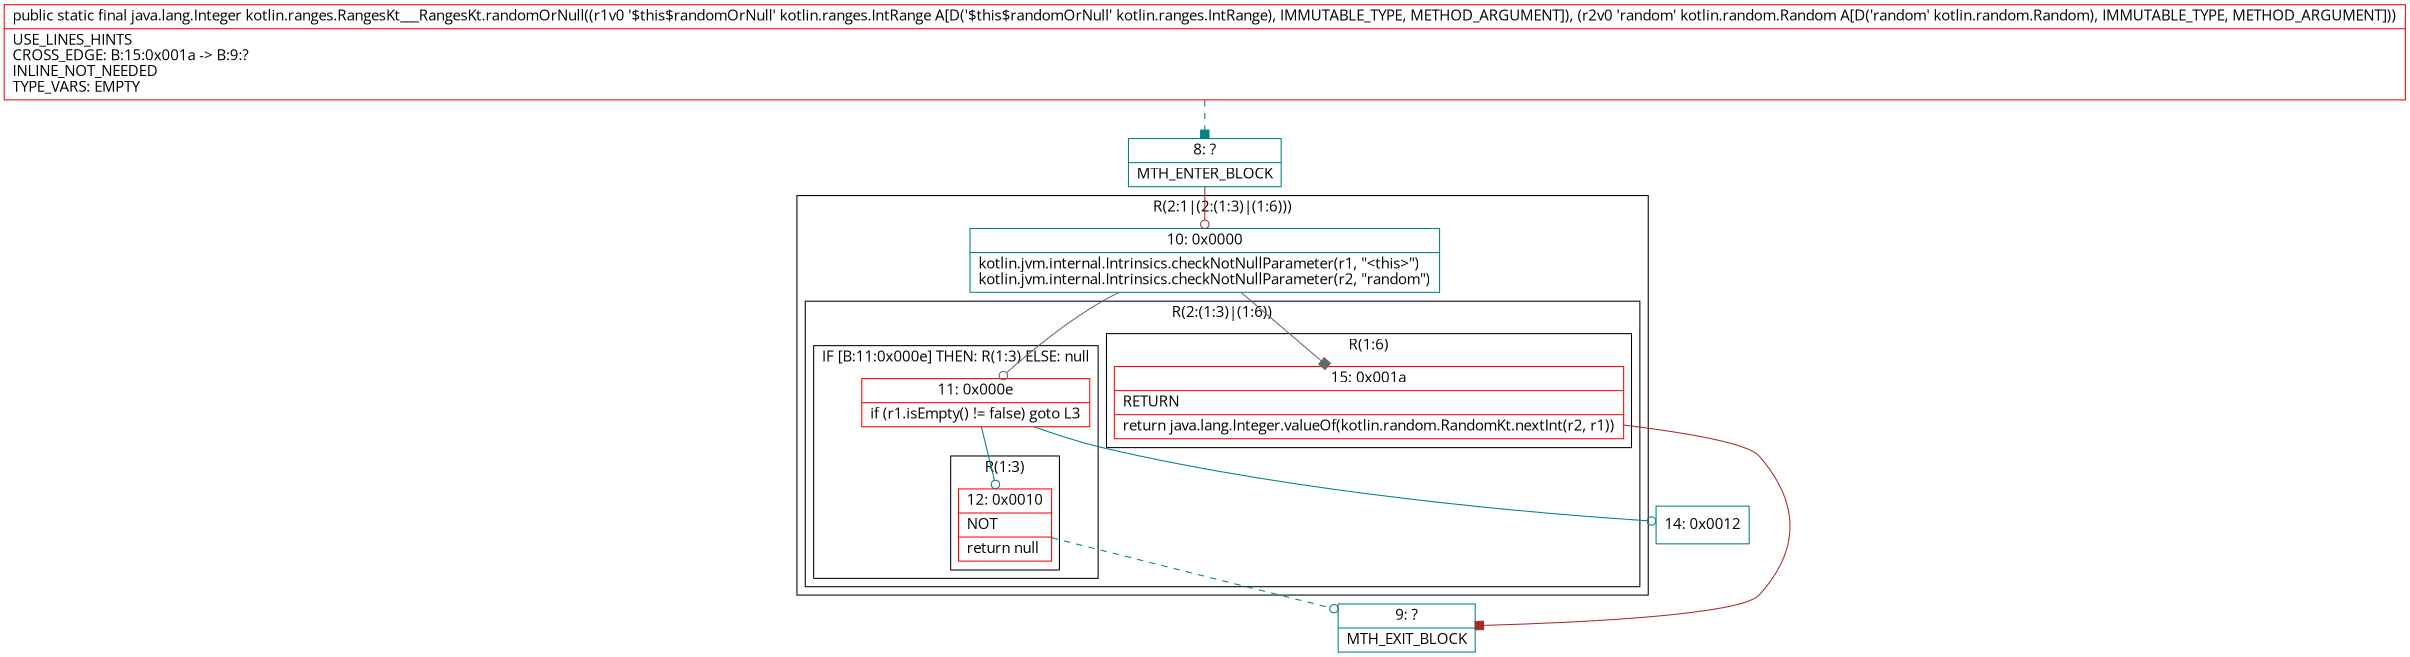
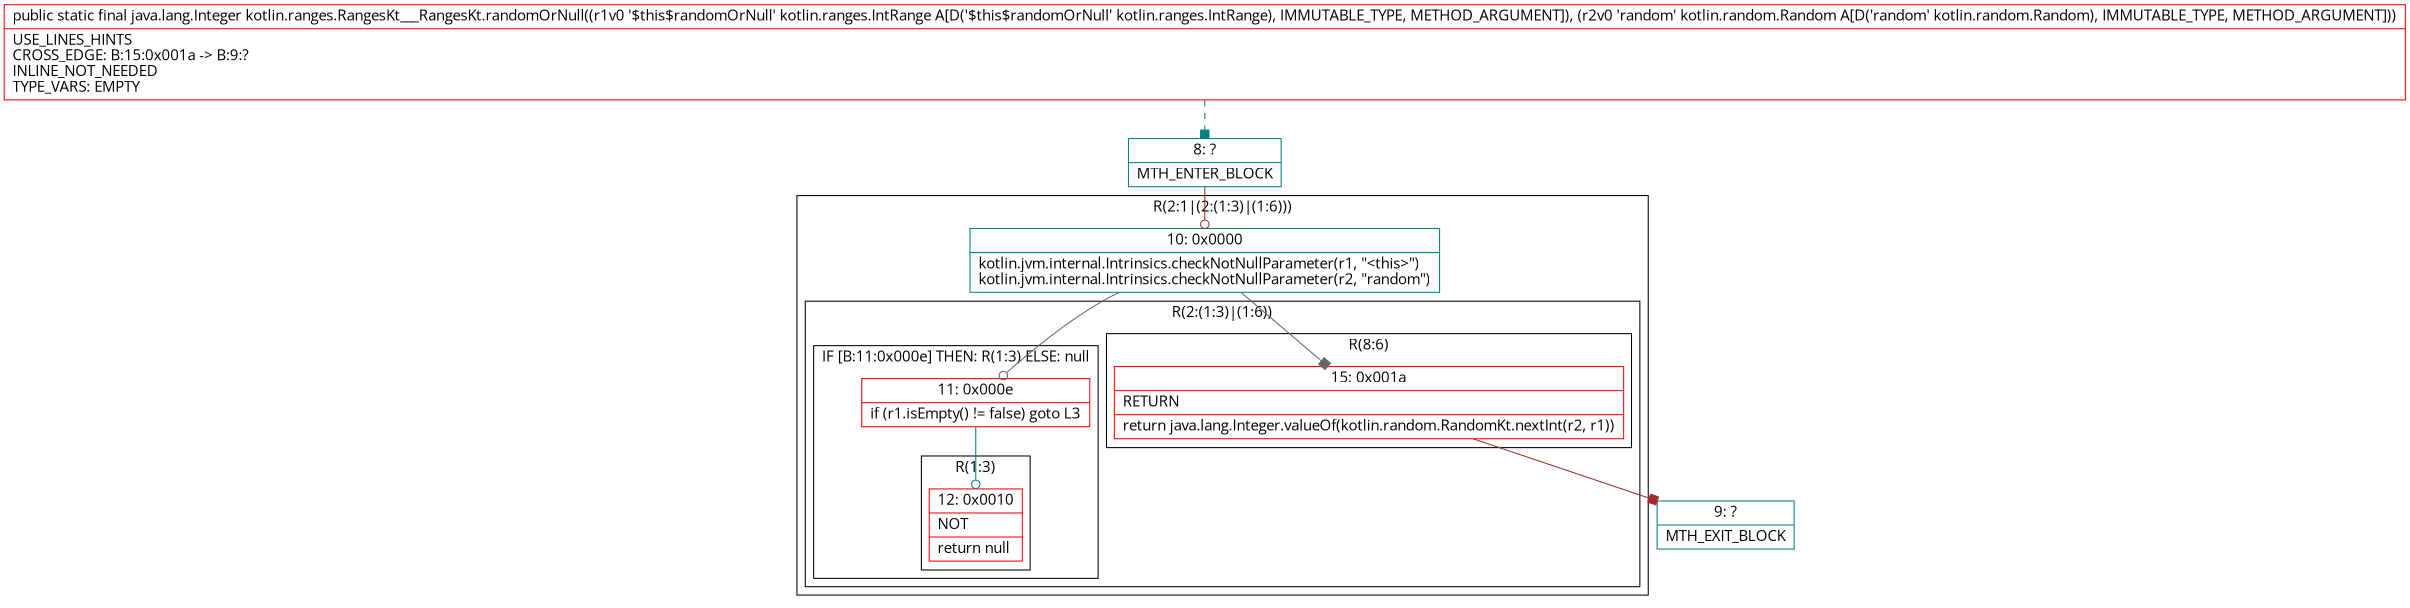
cluster "R(1:6)": label "R(1:6)" -> "R(8:6)"
node "14: 0x0012": removed
edge "12: 0x0010" -> "9: ?": removed
